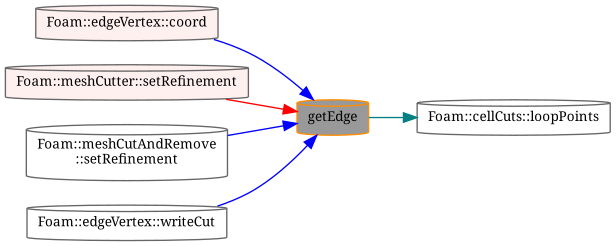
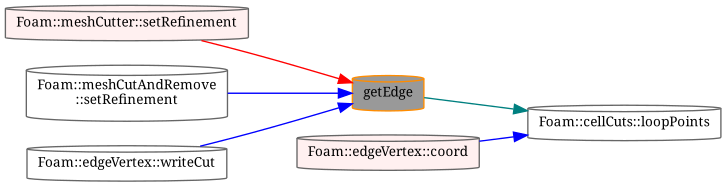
edge "Foam::edgeVertex::coord" -> "getEdge": now "Foam::edgeVertex::coord" -> "Foam::cellCuts::loopPoints"
